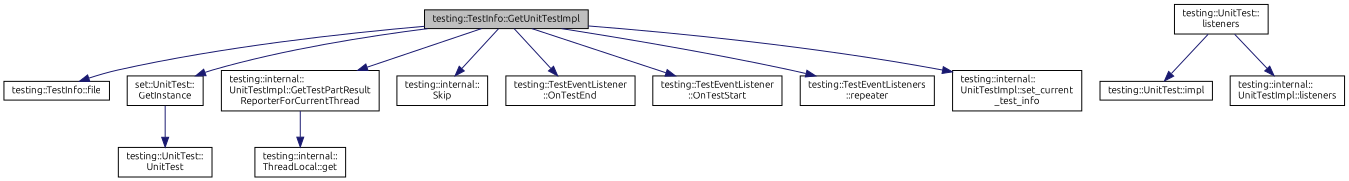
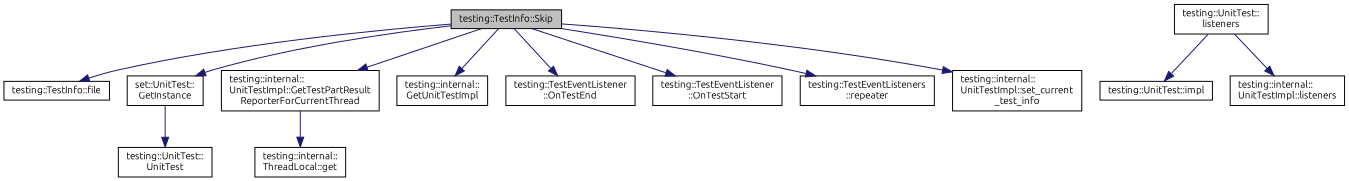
node "testing::TestInfo::GetUnitTestImpl": label "testing::TestInfo::GetUnitTestImpl" -> "testing::TestInfo::Skip"
node "testing::internal:: Skip": label "testing::internal:: Skip" -> "testing::internal:: GetUnitTestImpl"
